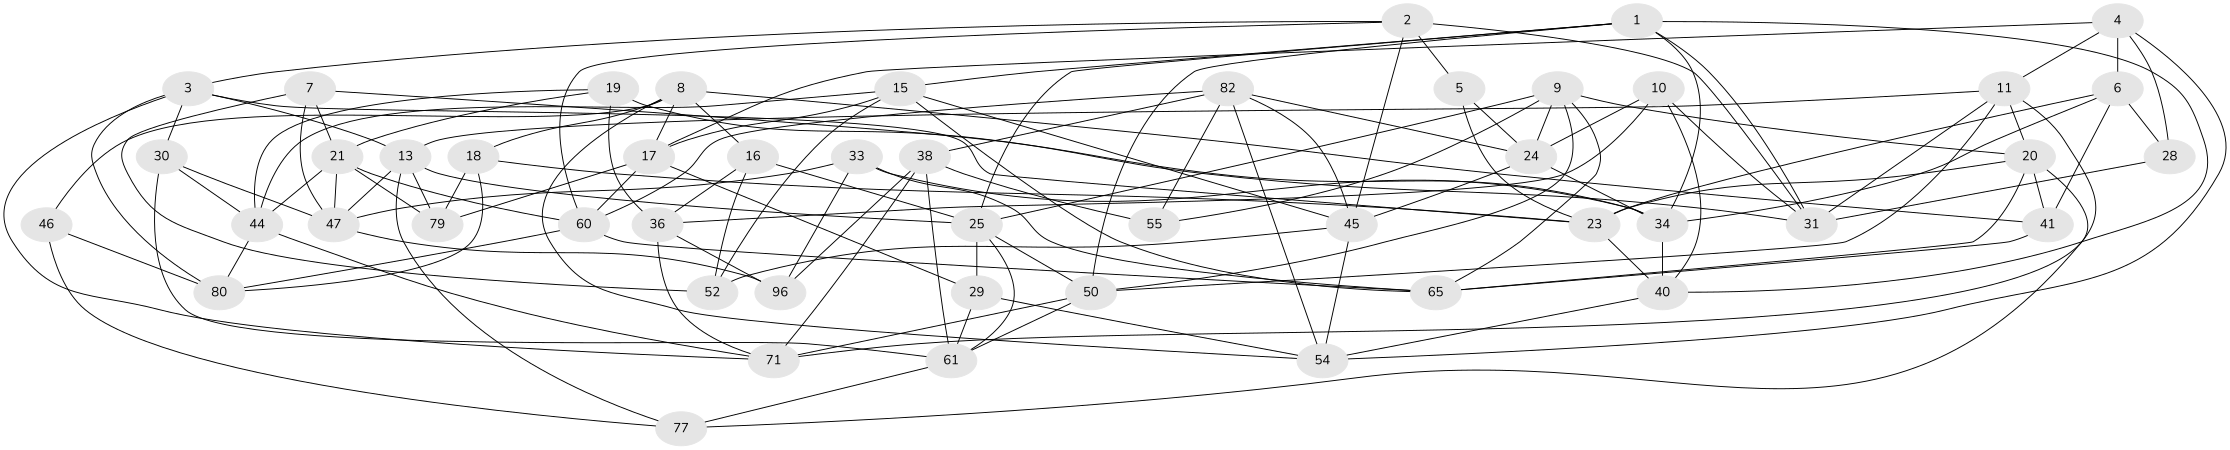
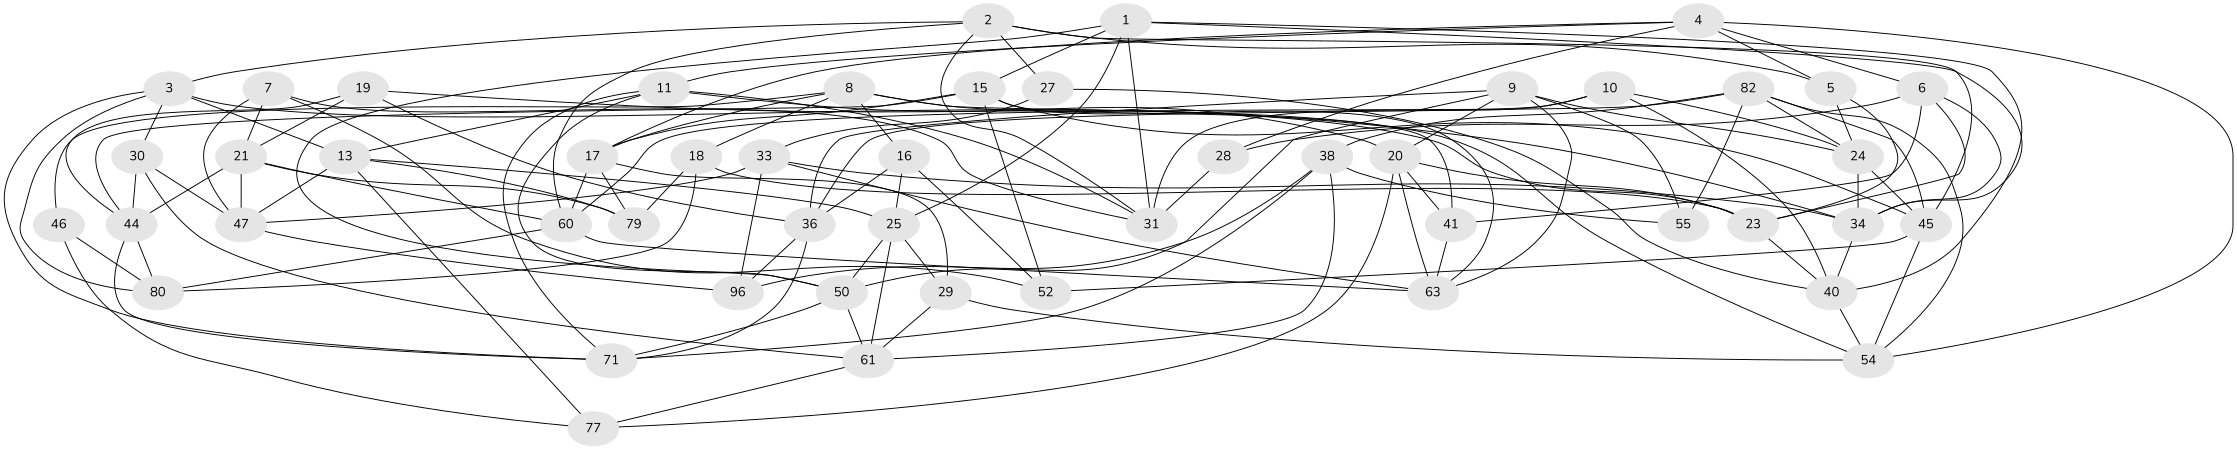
edge "4" -- "5": added
node "27": added
edge "9" -- "25": now "9" -- "36"
node "65": label "65" -> "63"
